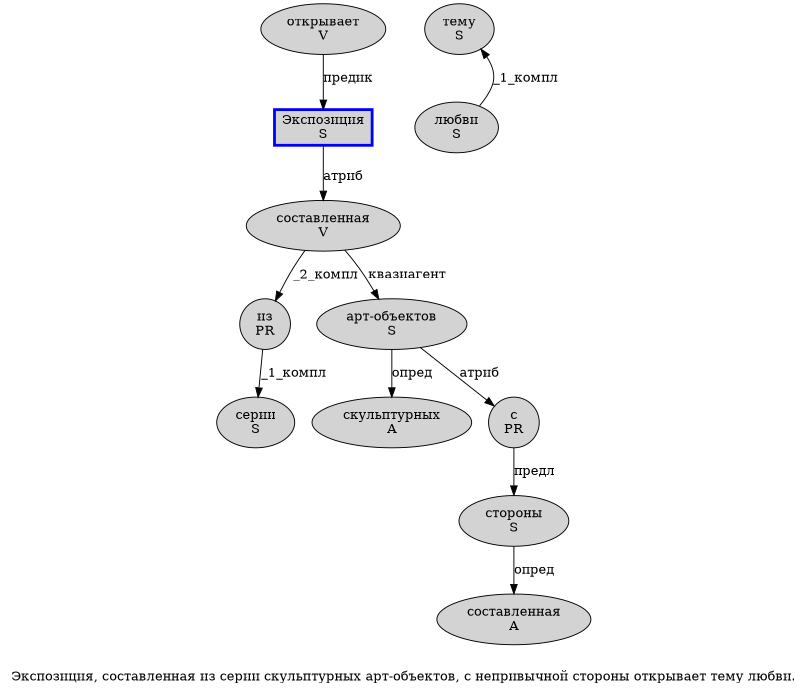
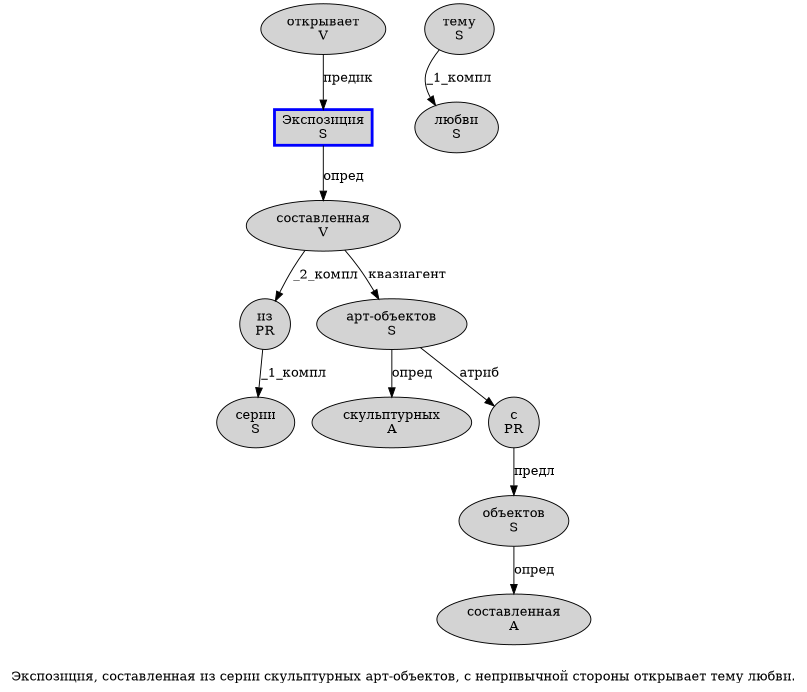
edge "любви S" -> "тему S": reversed
edge "Экспозиция S" -> "составленная V": label "атриб" -> "опред"
node "стороны S": label "стороны S" -> "объектов S"
